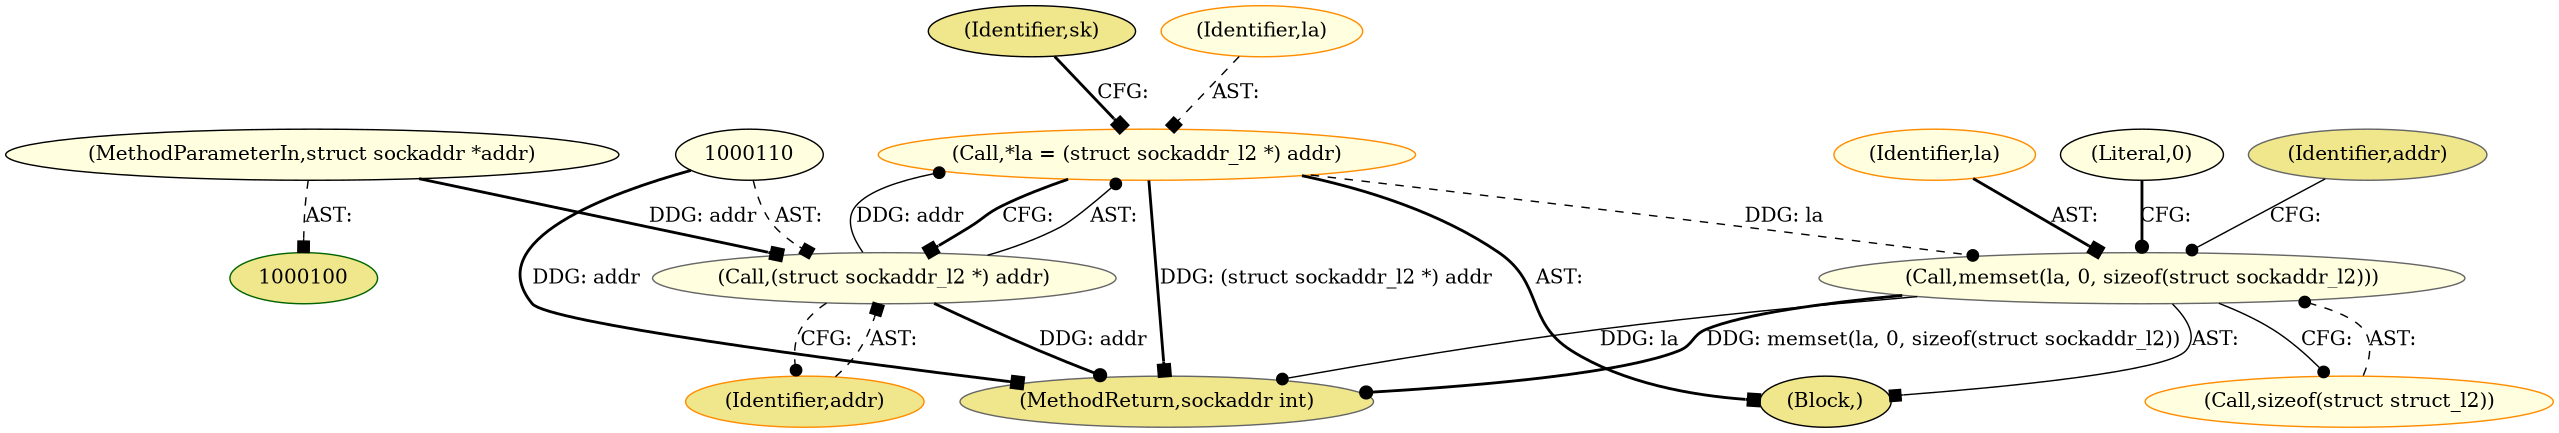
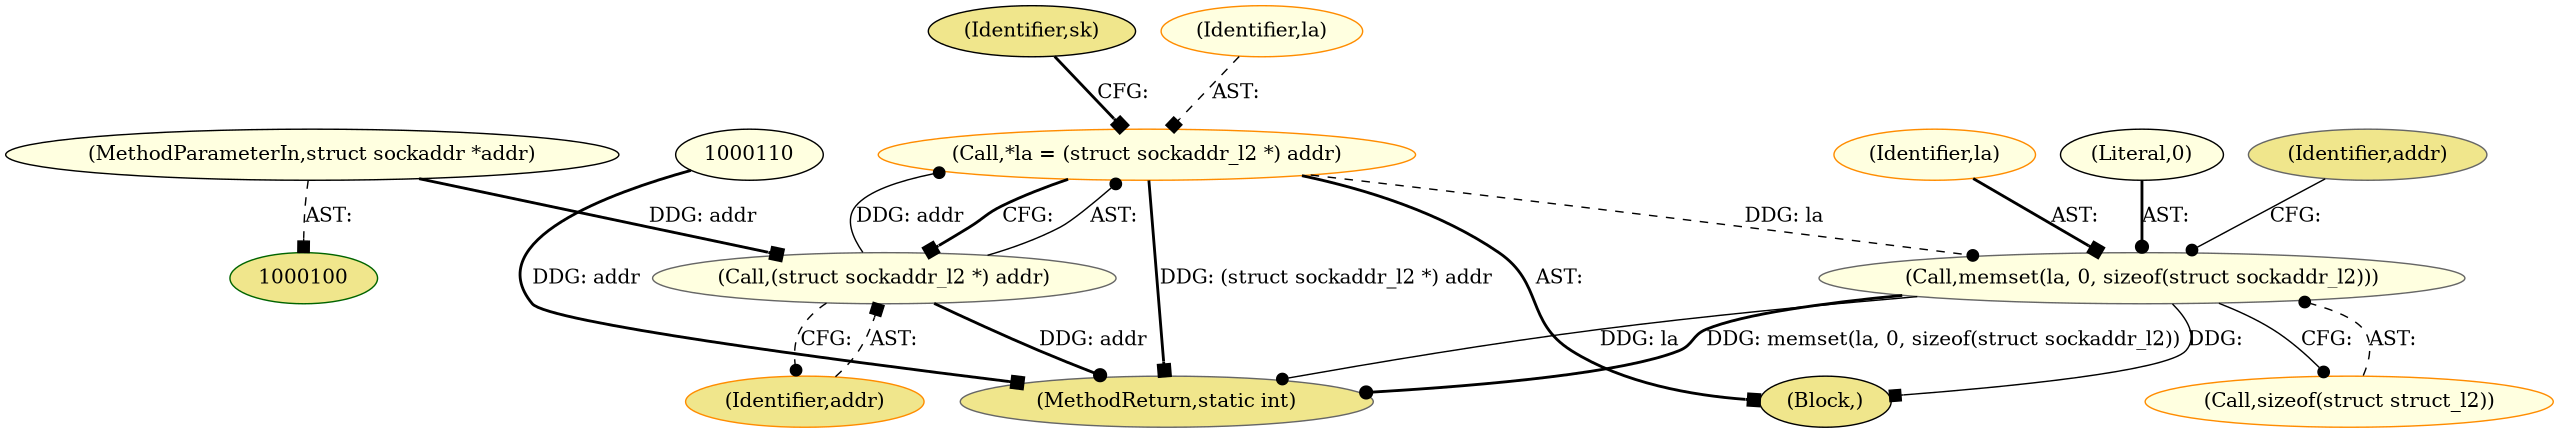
edge "(Literal,0)" -> "(Call,memset(la, 0, sizeof(struct sockaddr_l2)))": label "CFG: " -> "AST: "
edge "1000110" -> "(Call,(struct sockaddr_l2 *) addr)": removed, label "AST:"
edge "(Call,memset(la, 0, sizeof(struct sockaddr_l2)))" -> "(Block,)": label "AST: " -> "DDG: "
node "(MethodReturn,sockaddr int)": label "(MethodReturn,sockaddr int)" -> "(MethodReturn,static int)"
